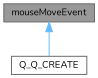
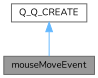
edge "Q_Q_CREATE" -> "mouseMoveEvent": reversed
